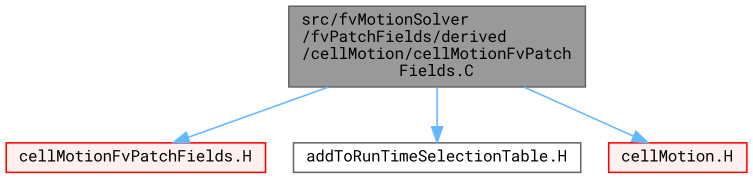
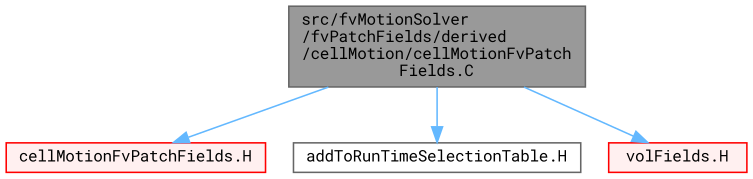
node "cellMotion.H": label "cellMotion.H" -> "volFields.H"
